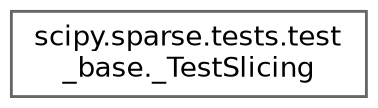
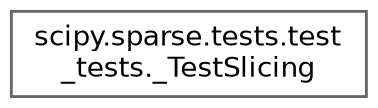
node "scipy.sparse.tests.test _base._TestSlicing": label "scipy.sparse.tests.test _base._TestSlicing" -> "scipy.sparse.tests.test _tests._TestSlicing"
